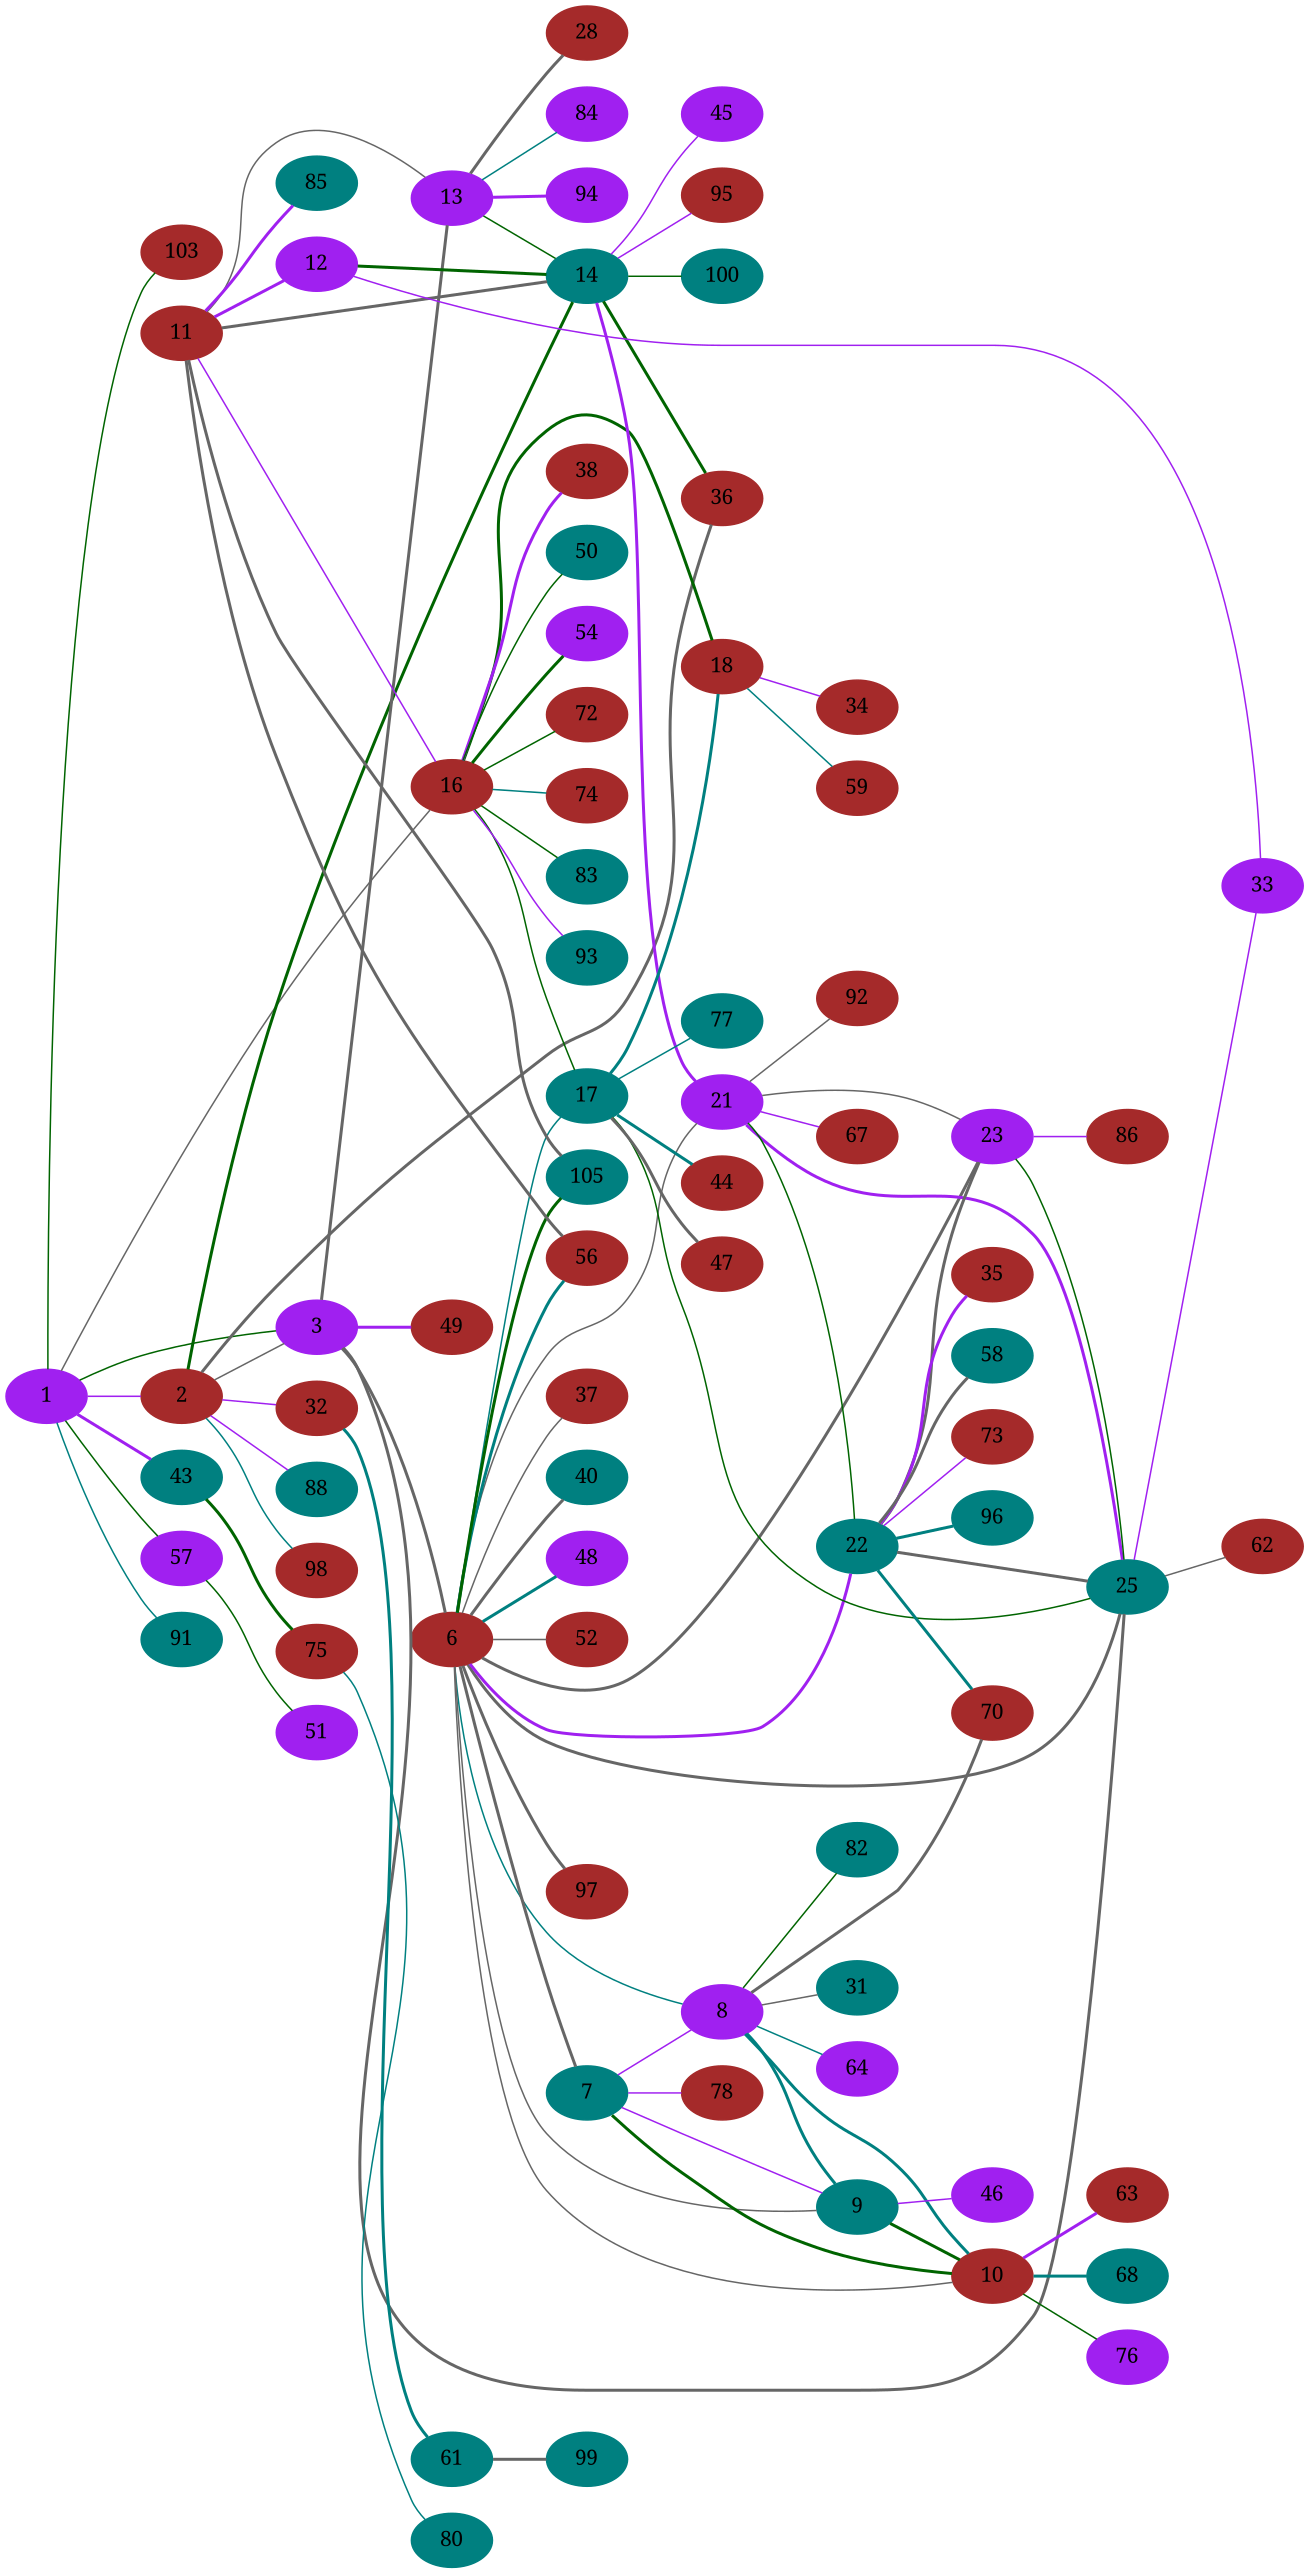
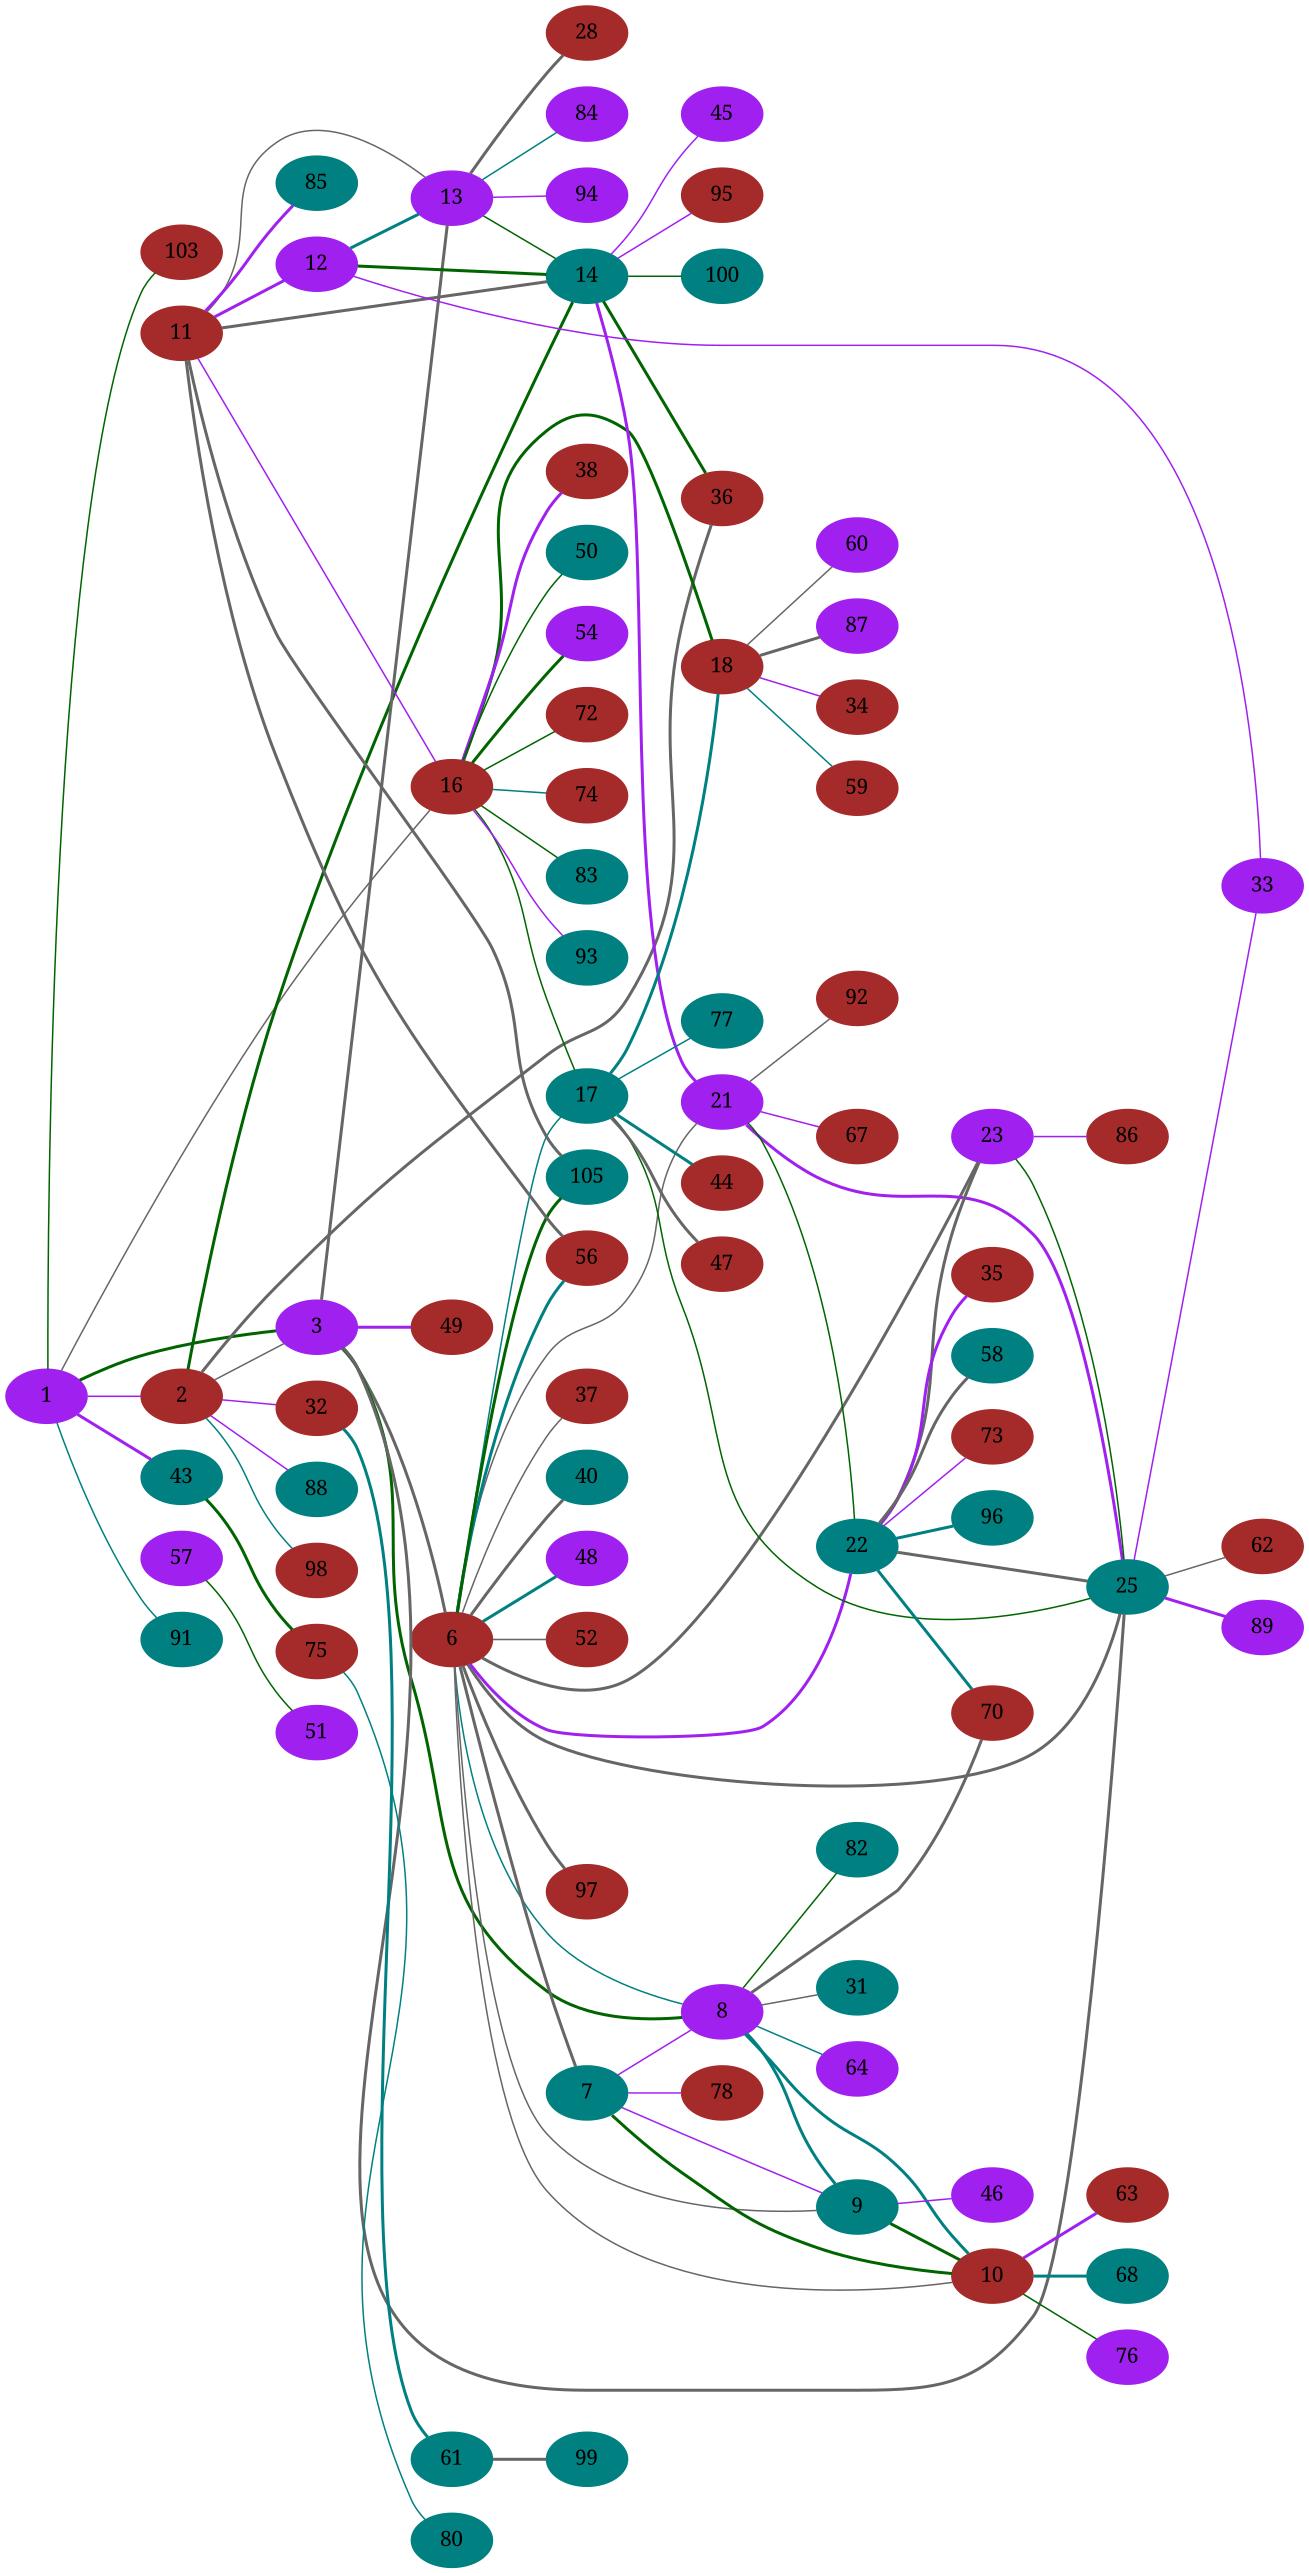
edge "94" -- "13": style bold -> solid
edge "13" -- "12": added
node "60": added
node "87": added
edge "21" -- "23": removed
edge "3" -- "1": style solid -> bold
edge "1" -- "57": removed
node "89": added
edge "3" -- "8": added
